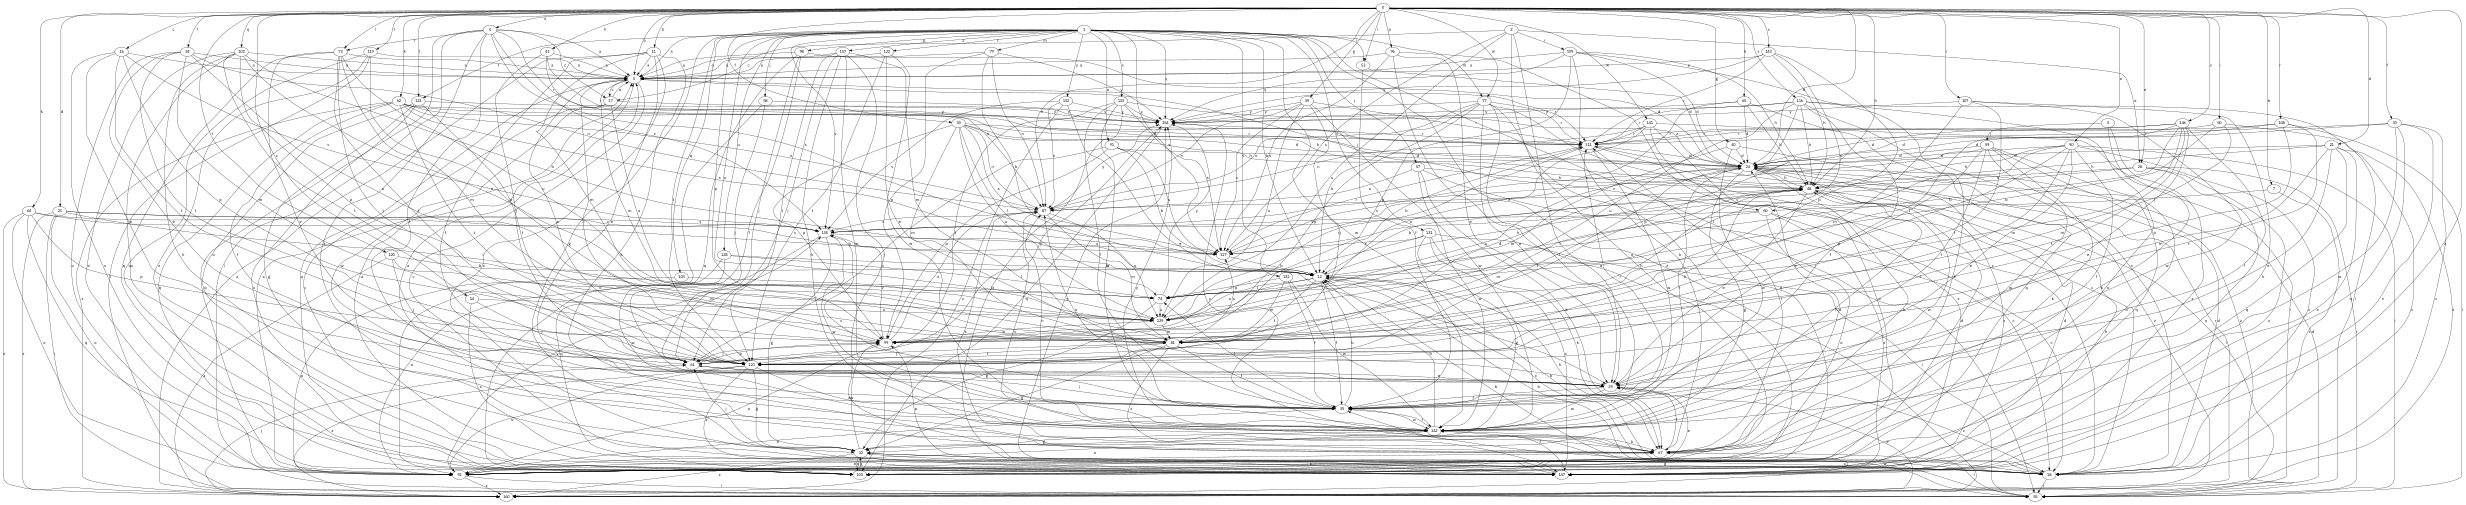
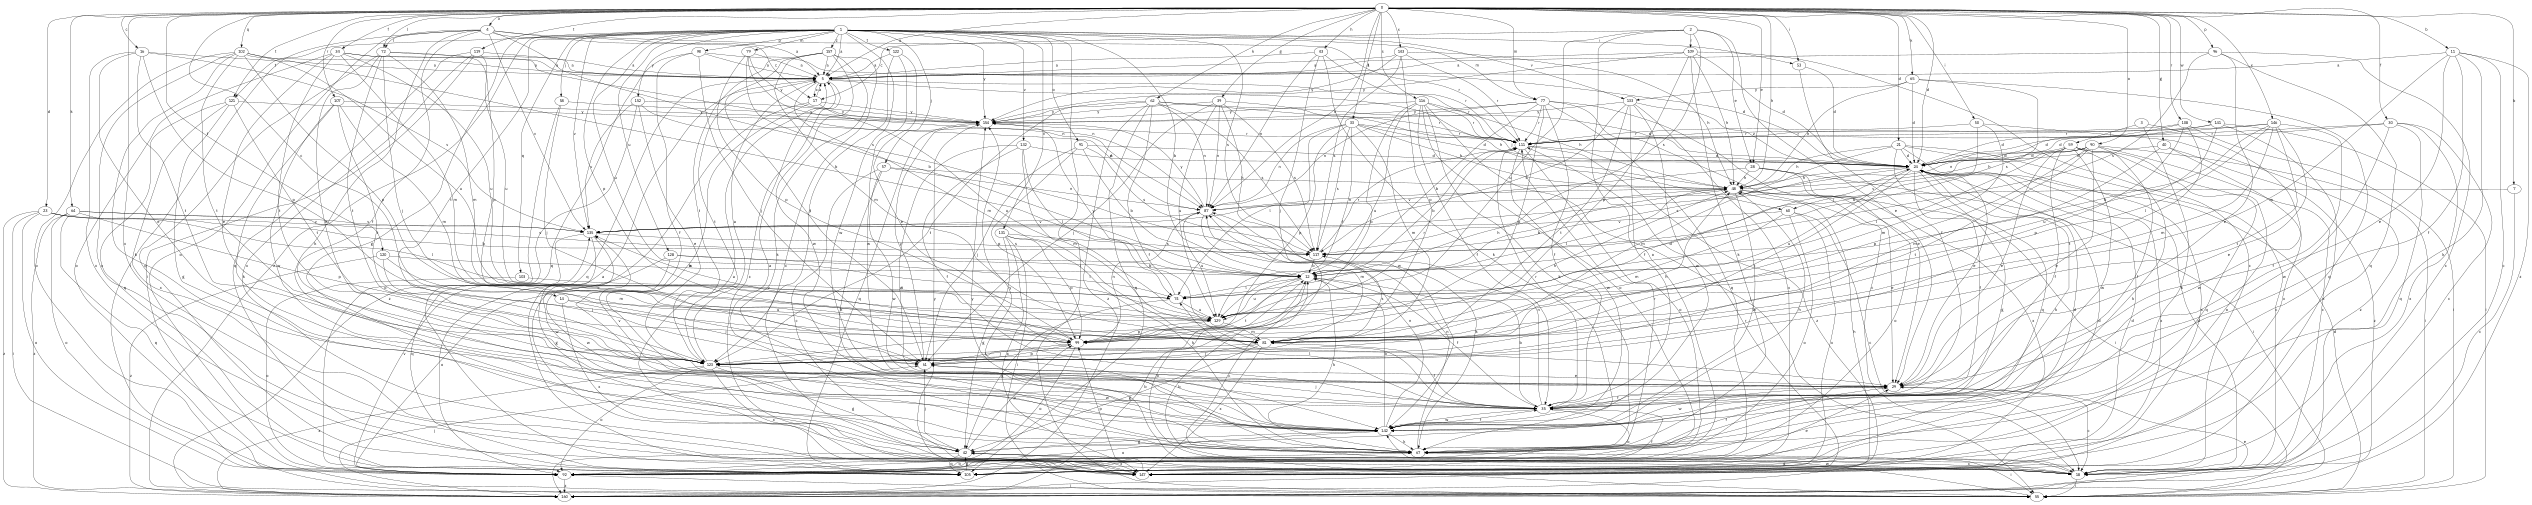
edge "65" -> "154": now "65" -> "133"
edge "132" -> "24": added, label "d"
edge "33" -> "129": label "u" -> "f"
edge "43" -> "67": added, label "k"
edge "141" -> "92": now "111" -> "92"
